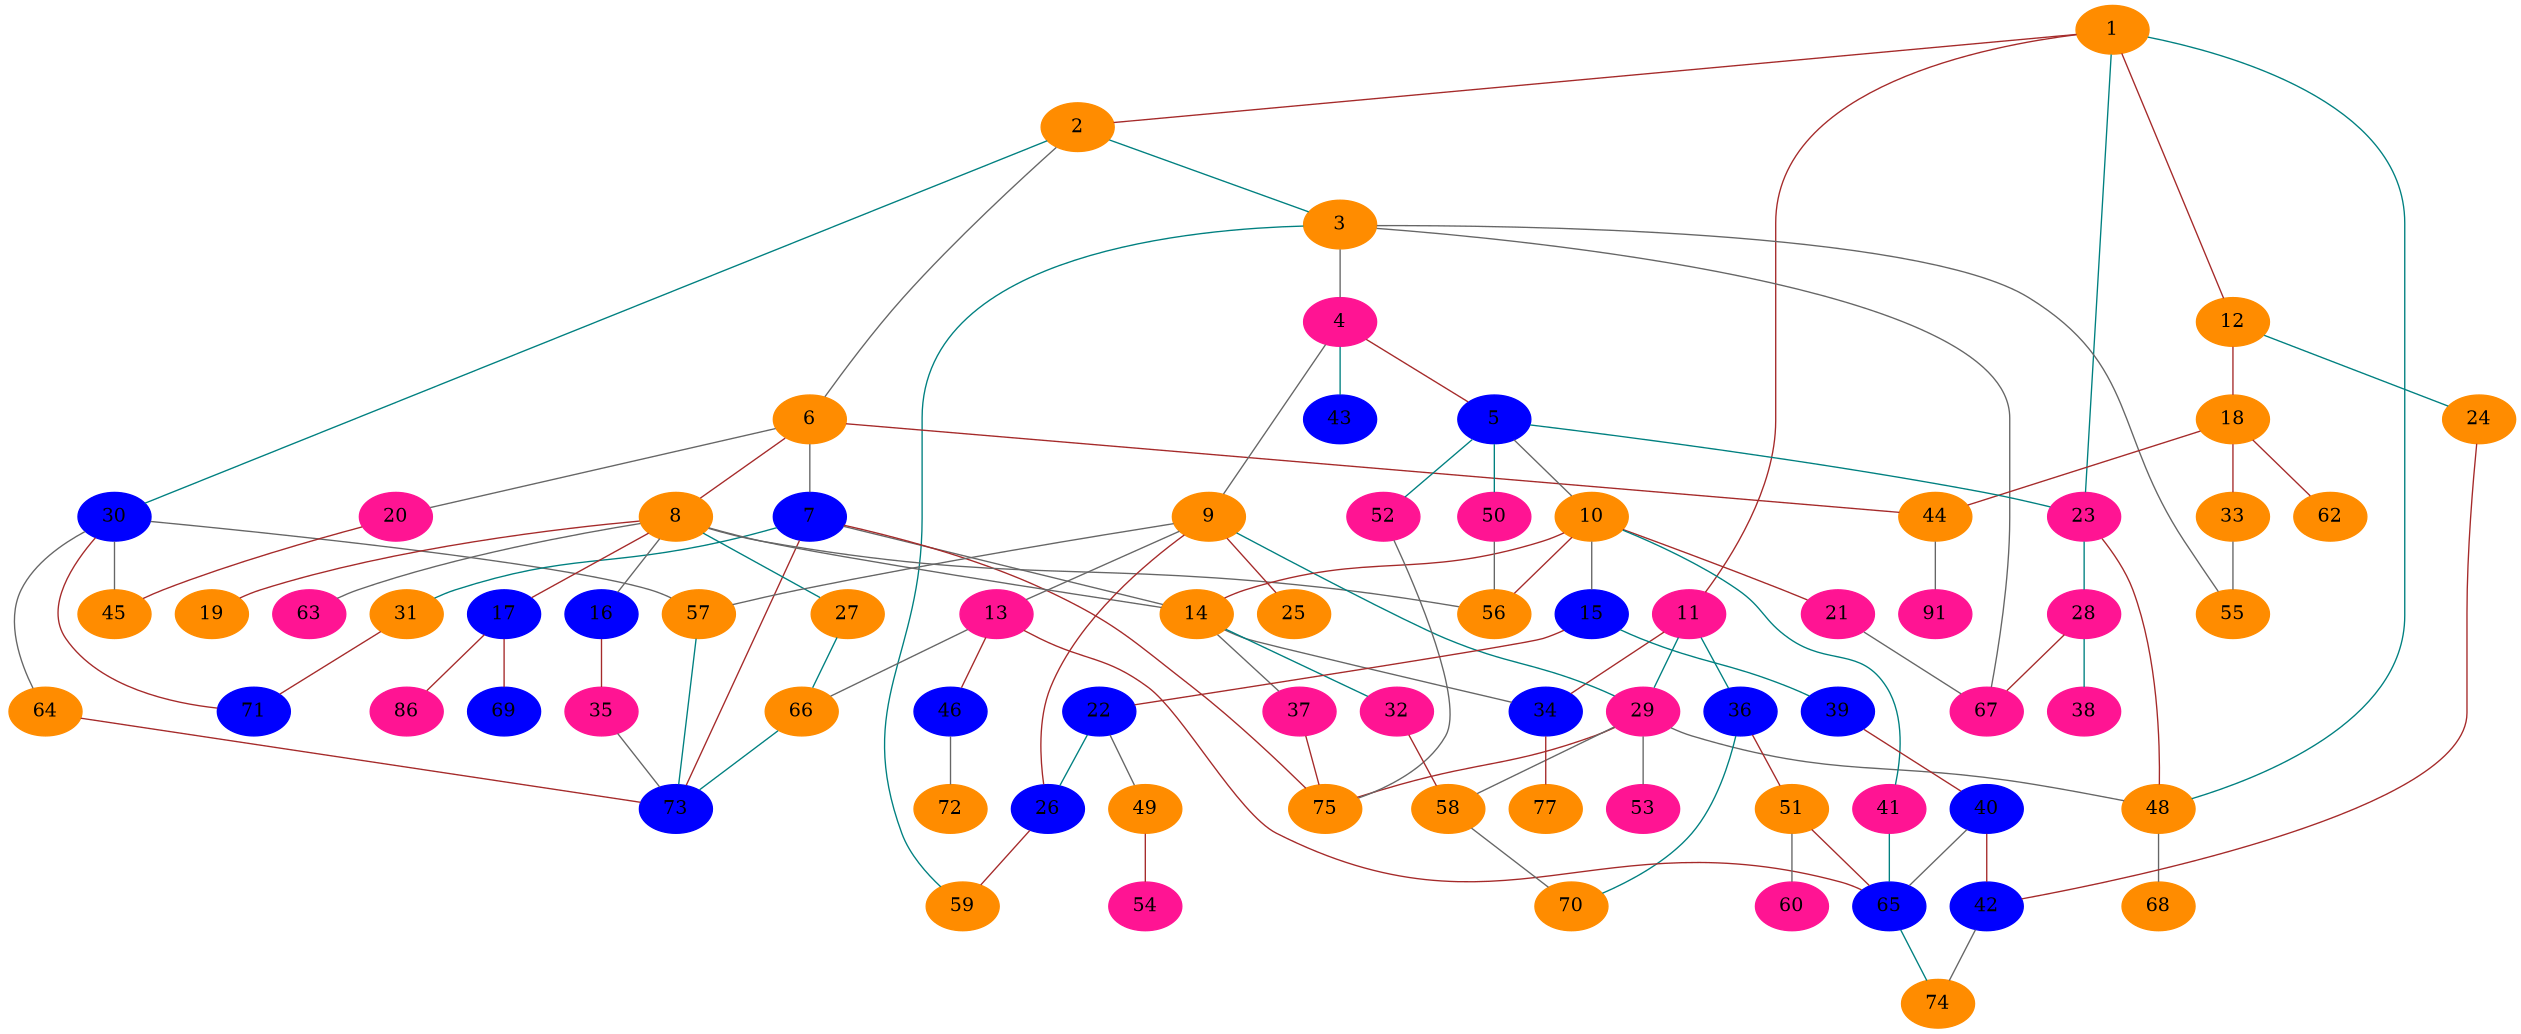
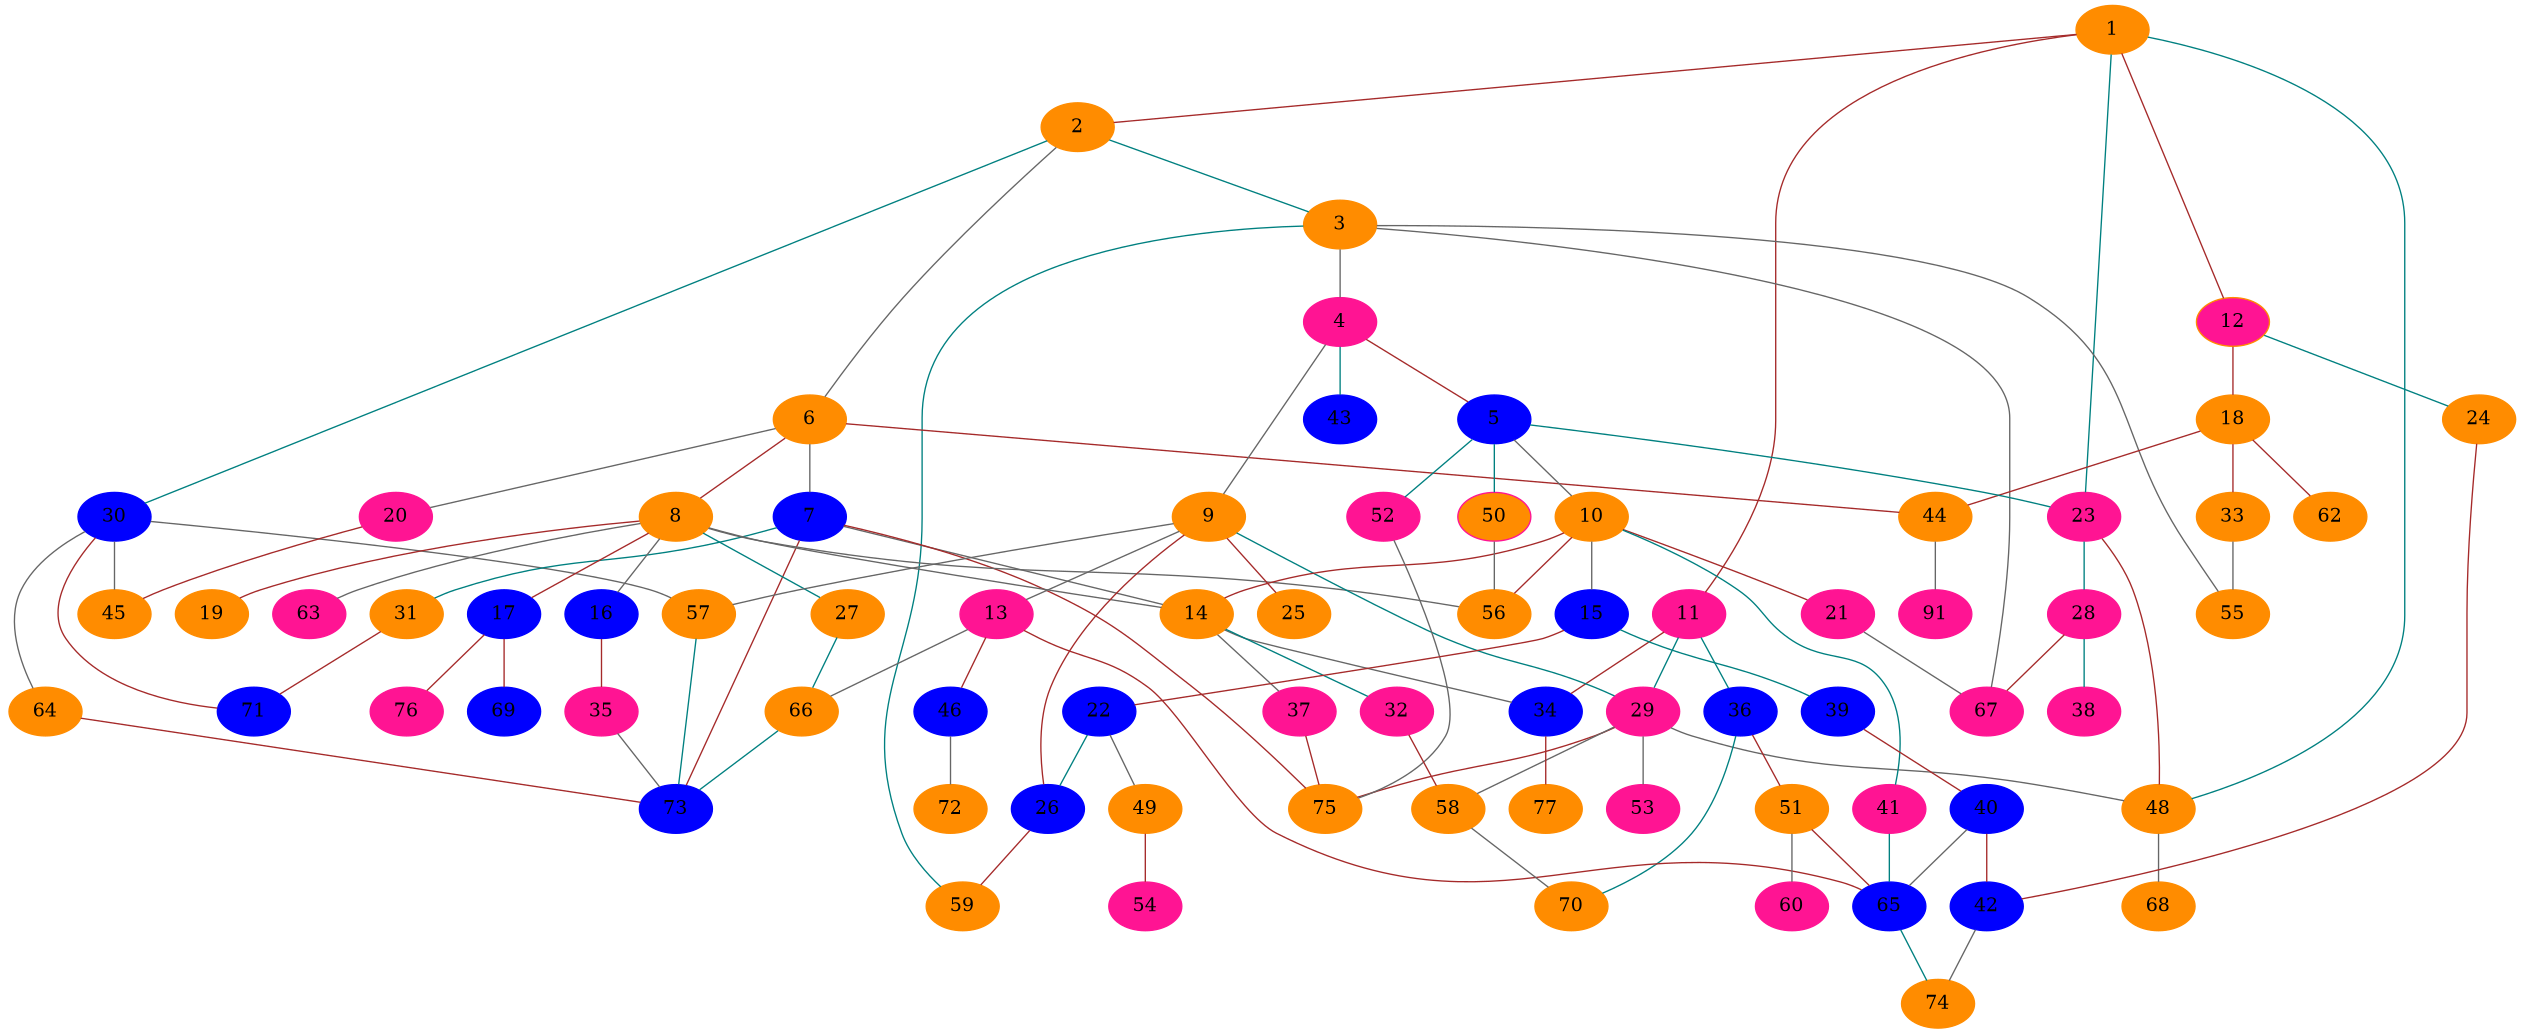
node "12": fillcolor darkorange -> deeppink
node "50": fillcolor deeppink -> darkorange
node "86": label "86" -> "76"
